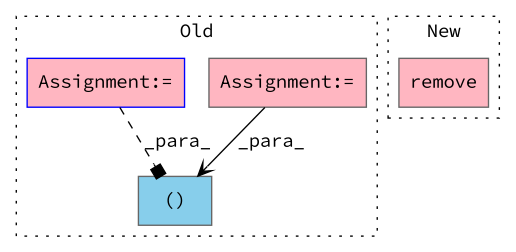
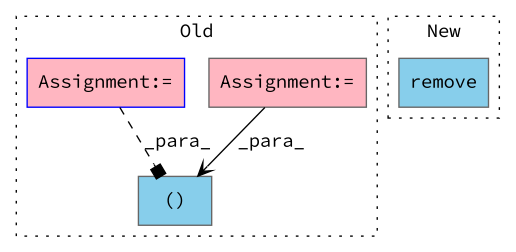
node "remove": fillcolor lightpink -> skyblue
